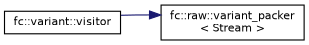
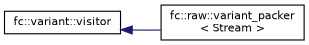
edge "fc::variant::visitor" -> "fc::raw::variant_packer < Stream >": reversed
